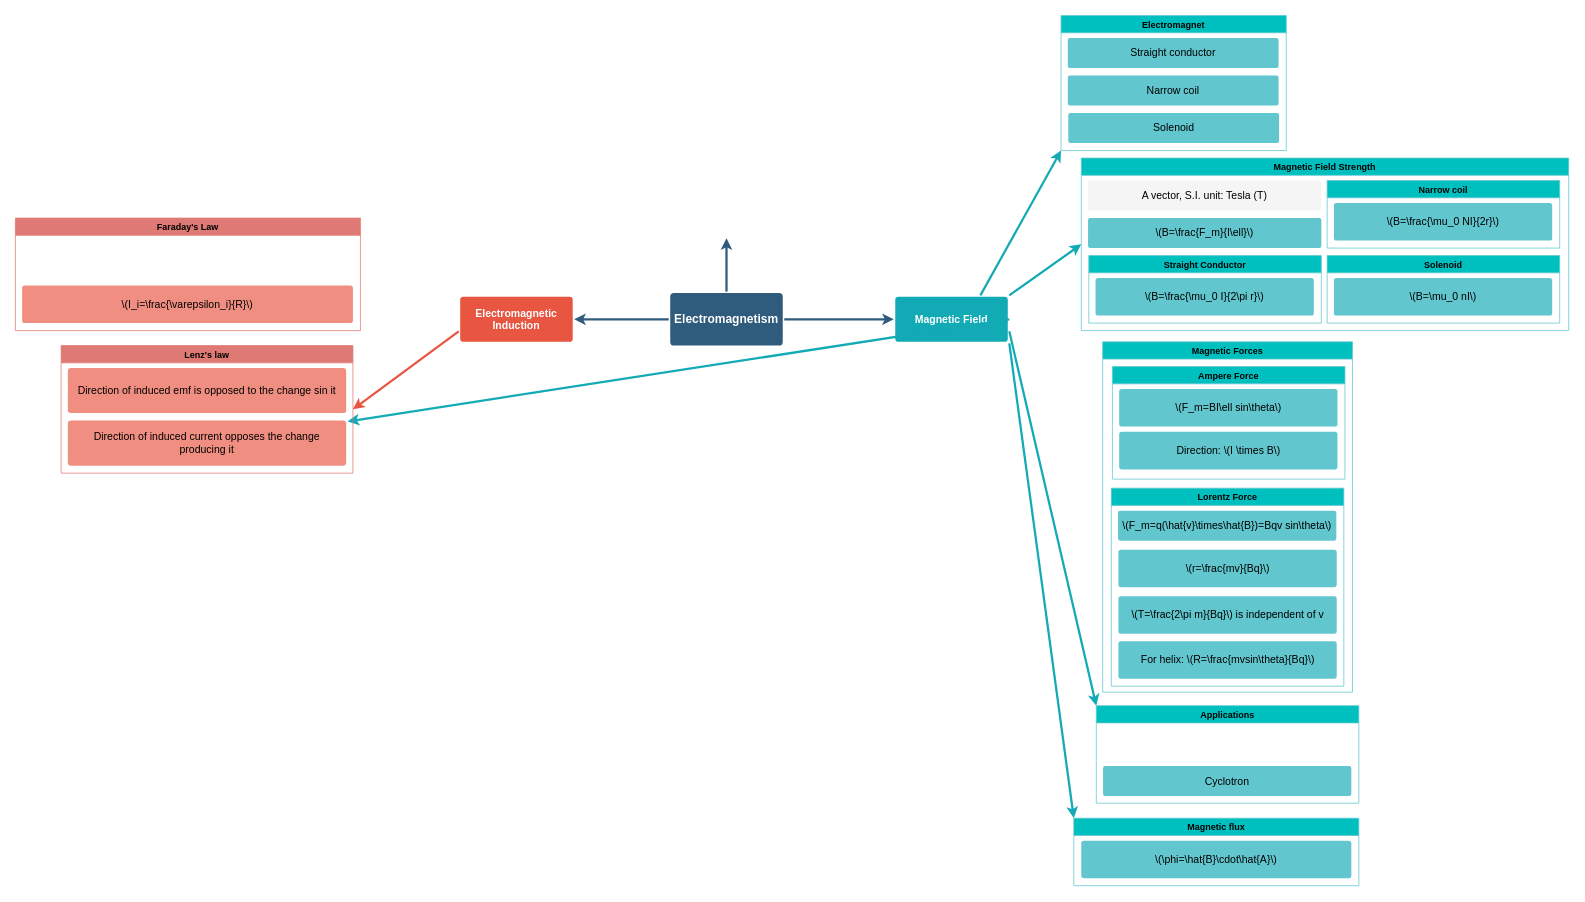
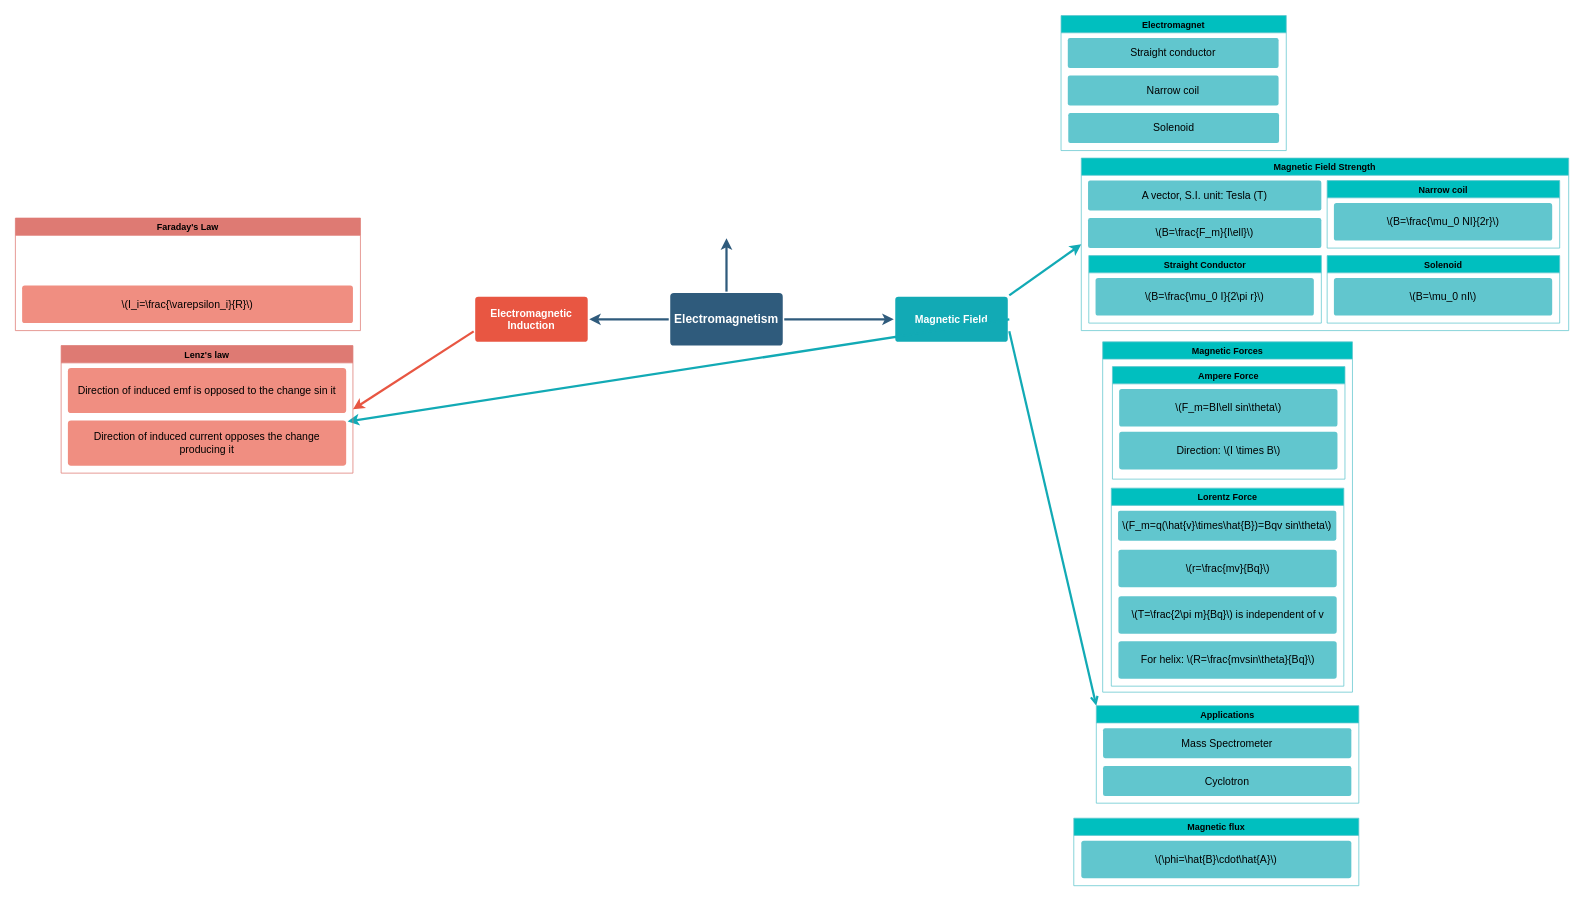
node "A vector, S.I. unit: Tesla (T)": fillcolor #f5f5f5 -> #61c6ce
edge "Magnetic Field" -> "Electromagnet": removed
node "Electromagnetic Induction": moved (516, 319) -> (531, 319)
edge "Magnetic Field" -> "Magnetic flux": removed
edge "Magnetic Field" -> "Applications": arrowhead classic -> open
node "Mass Spectrometer": added
